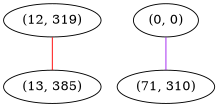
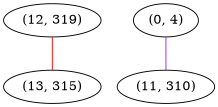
node "(0, 0)": label "(0, 0)" -> "(0, 4)"
node "(13, 385)": label "(13, 385)" -> "(13, 315)"
node "(71, 310)": label "(71, 310)" -> "(11, 310)"
